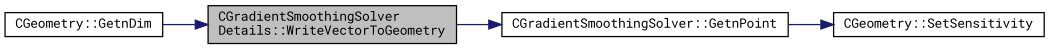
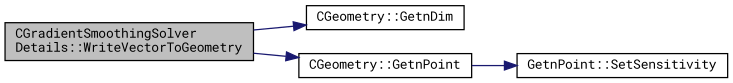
edge "CGeometry::GetnDim" -> "CGradientSmoothingSolver Details::WriteVectorToGeometry": reversed
node "CGradientSmoothingSolver::GetnPoint": label "CGradientSmoothingSolver::GetnPoint" -> "CGeometry::GetnPoint"
node "CGeometry::SetSensitivity": label "CGeometry::SetSensitivity" -> "GetnPoint::SetSensitivity"
